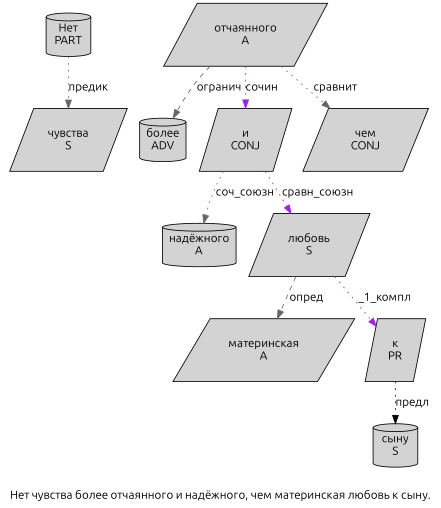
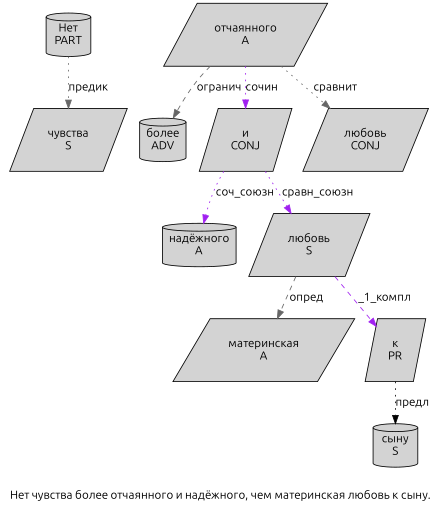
node "чем CONJ": label "чем CONJ" -> "любовь CONJ"
edge "и CONJ" -> "надёжного A": color gray40 -> purple
edge "любовь S" -> "к PR": style dotted -> dashed
